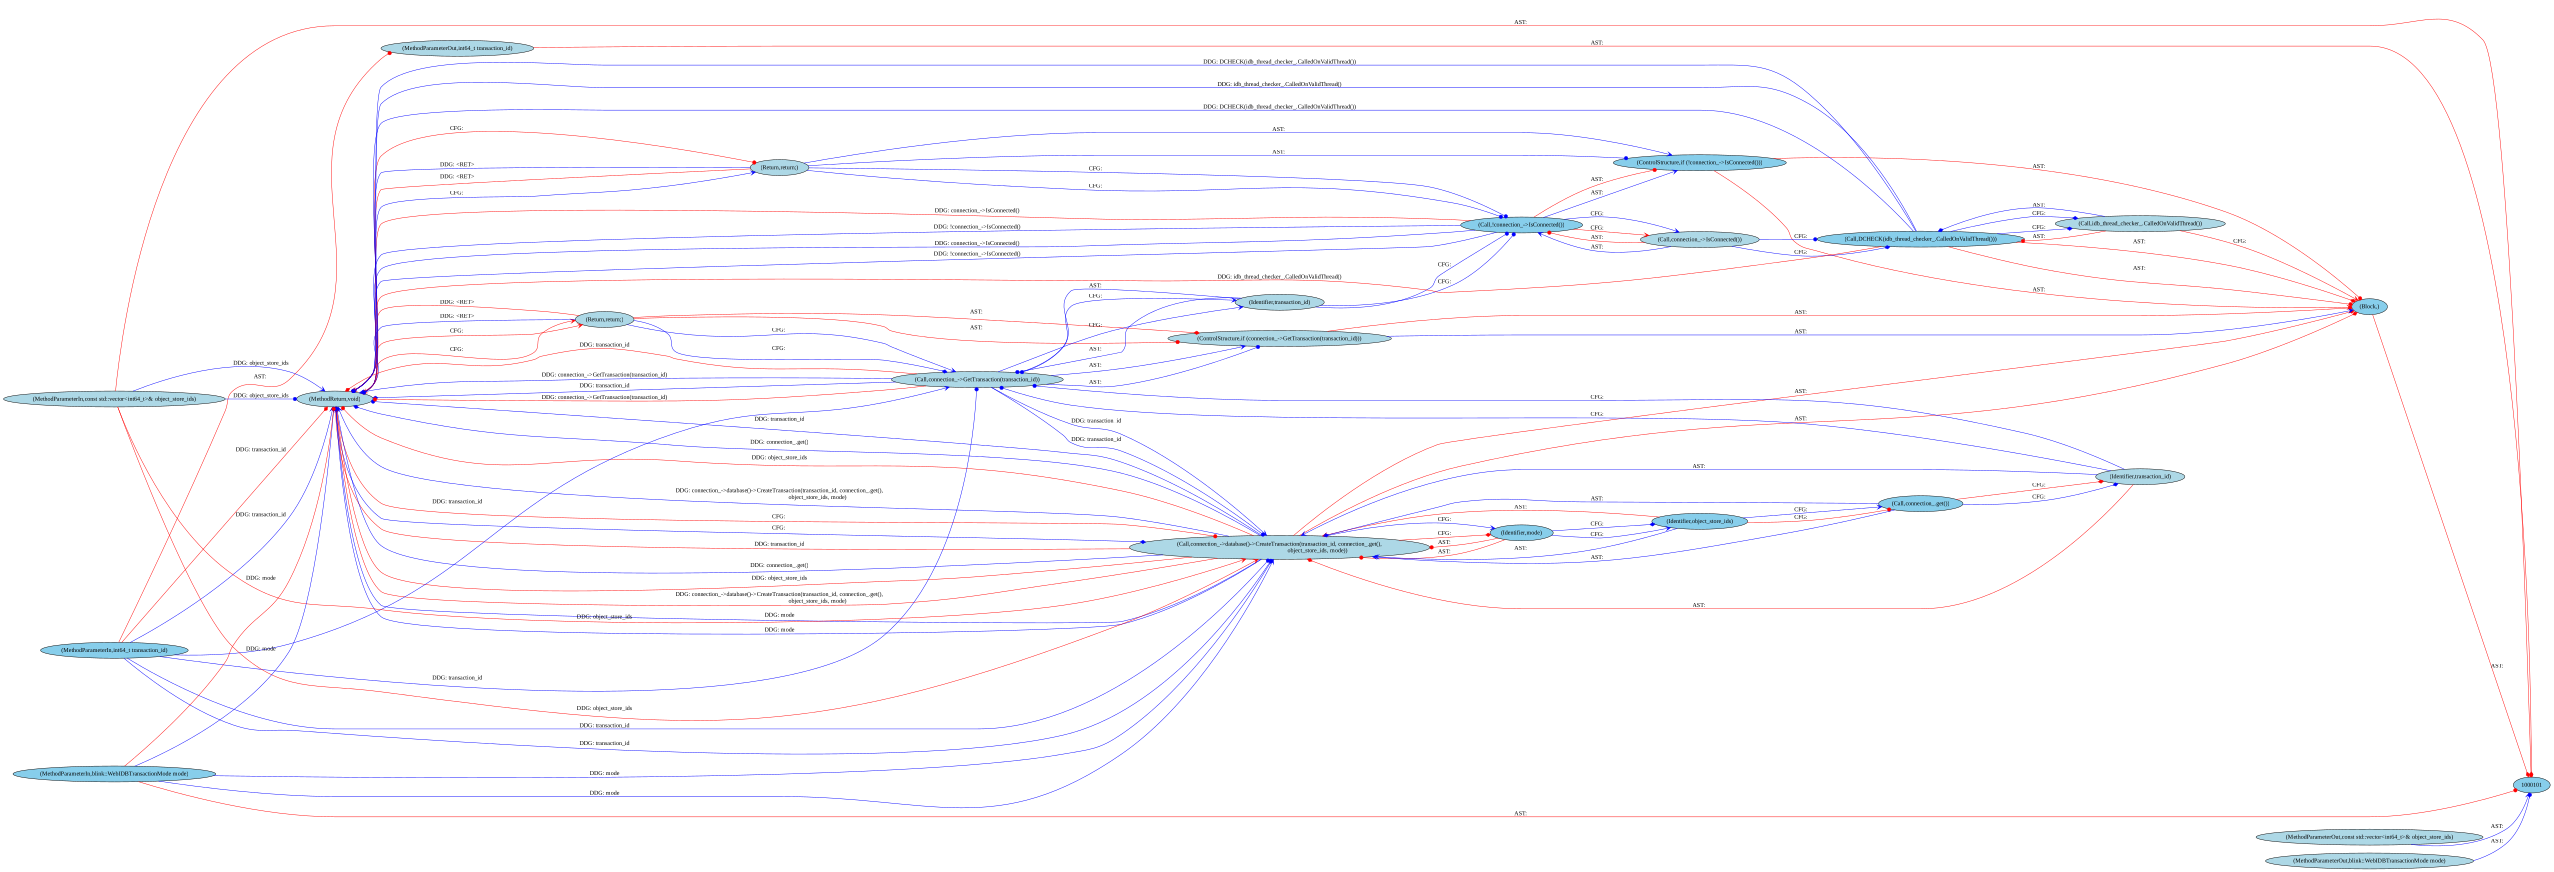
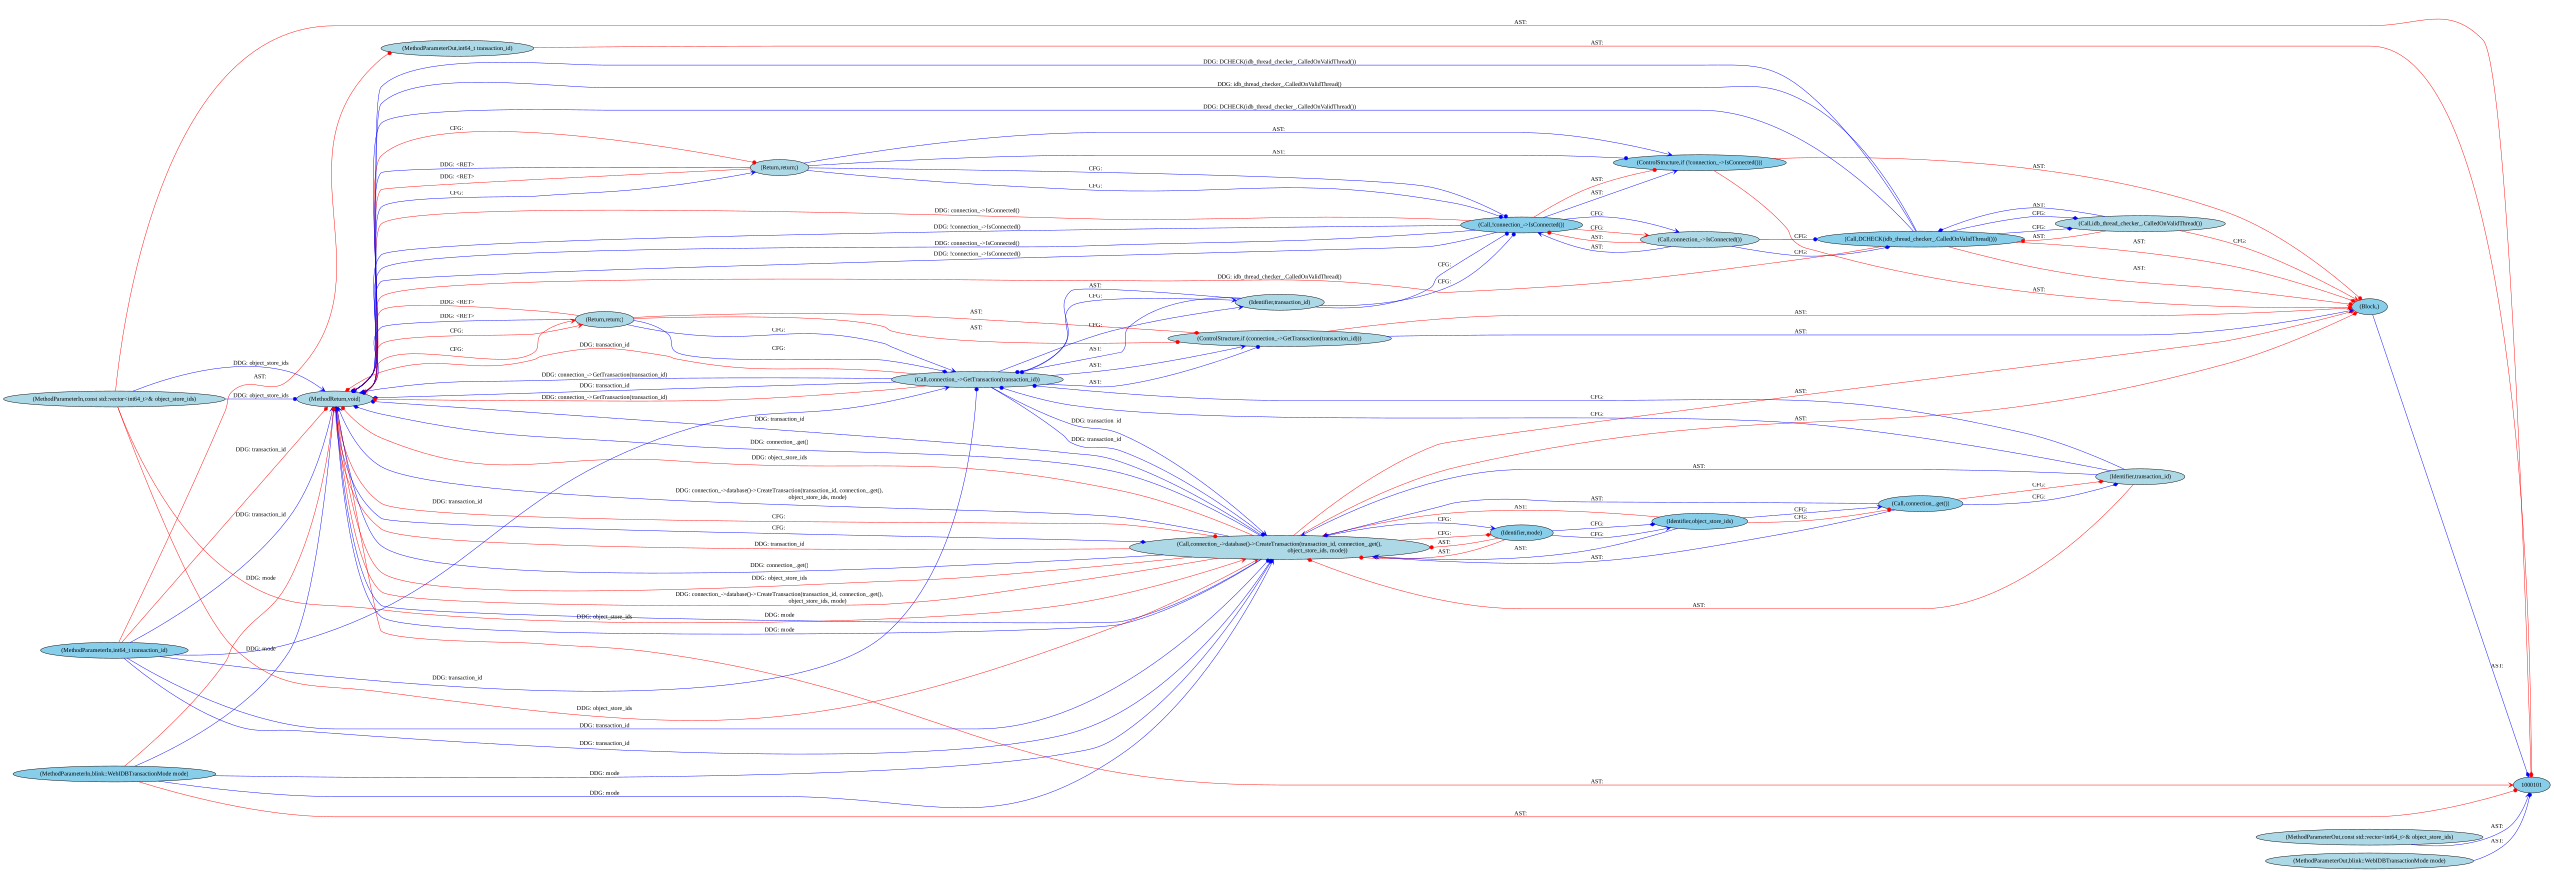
edge "(Block,)" -> "1000101": color red -> blue
edge "(MethodReturn,void)" -> "1000101": added, label "AST:"
